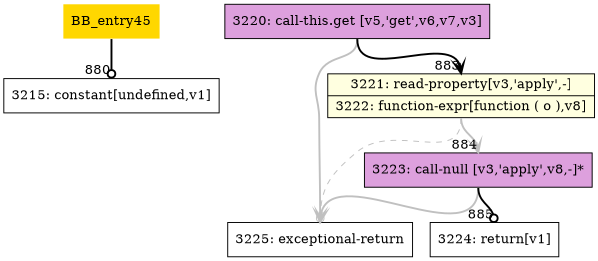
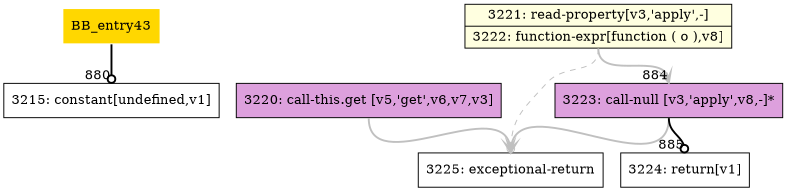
node "BB_entry45": label "BB_entry45" -> "BB_entry43"
edge "3220: call-this.get [v5,'get',v6,v7,v3]" -> "3221: read-property[v3,'apply',-]": removed
